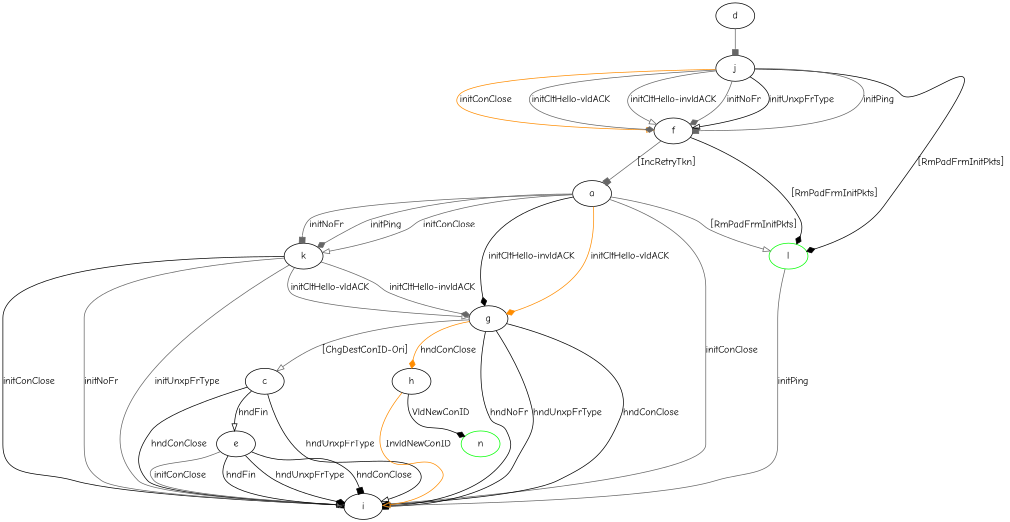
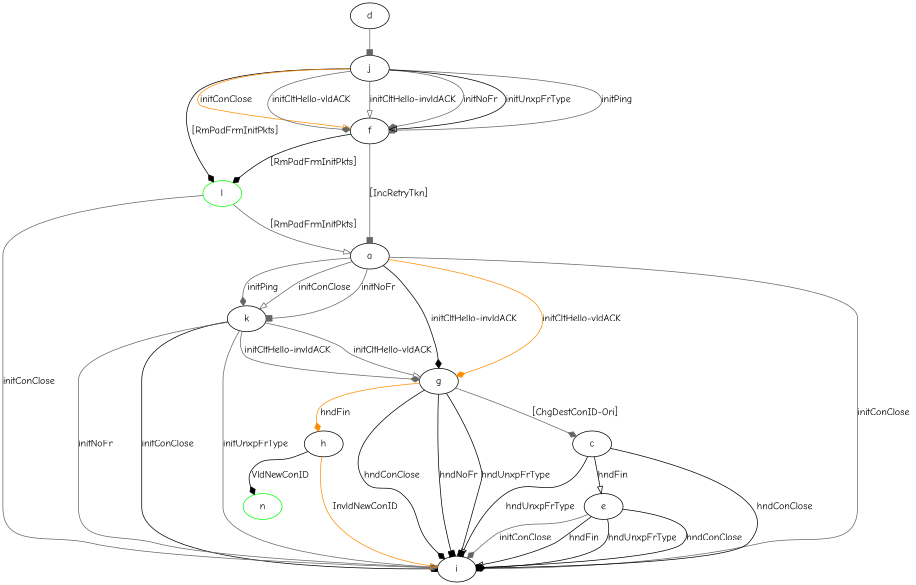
edge "a" -> "l": reversed
edge "g" -> "c": arrowhead onormal -> diamond
edge "g" -> "h": label "hndConClose " -> "hndFin "
edge "l" -> "i": label "initPing " -> "initConClose "
